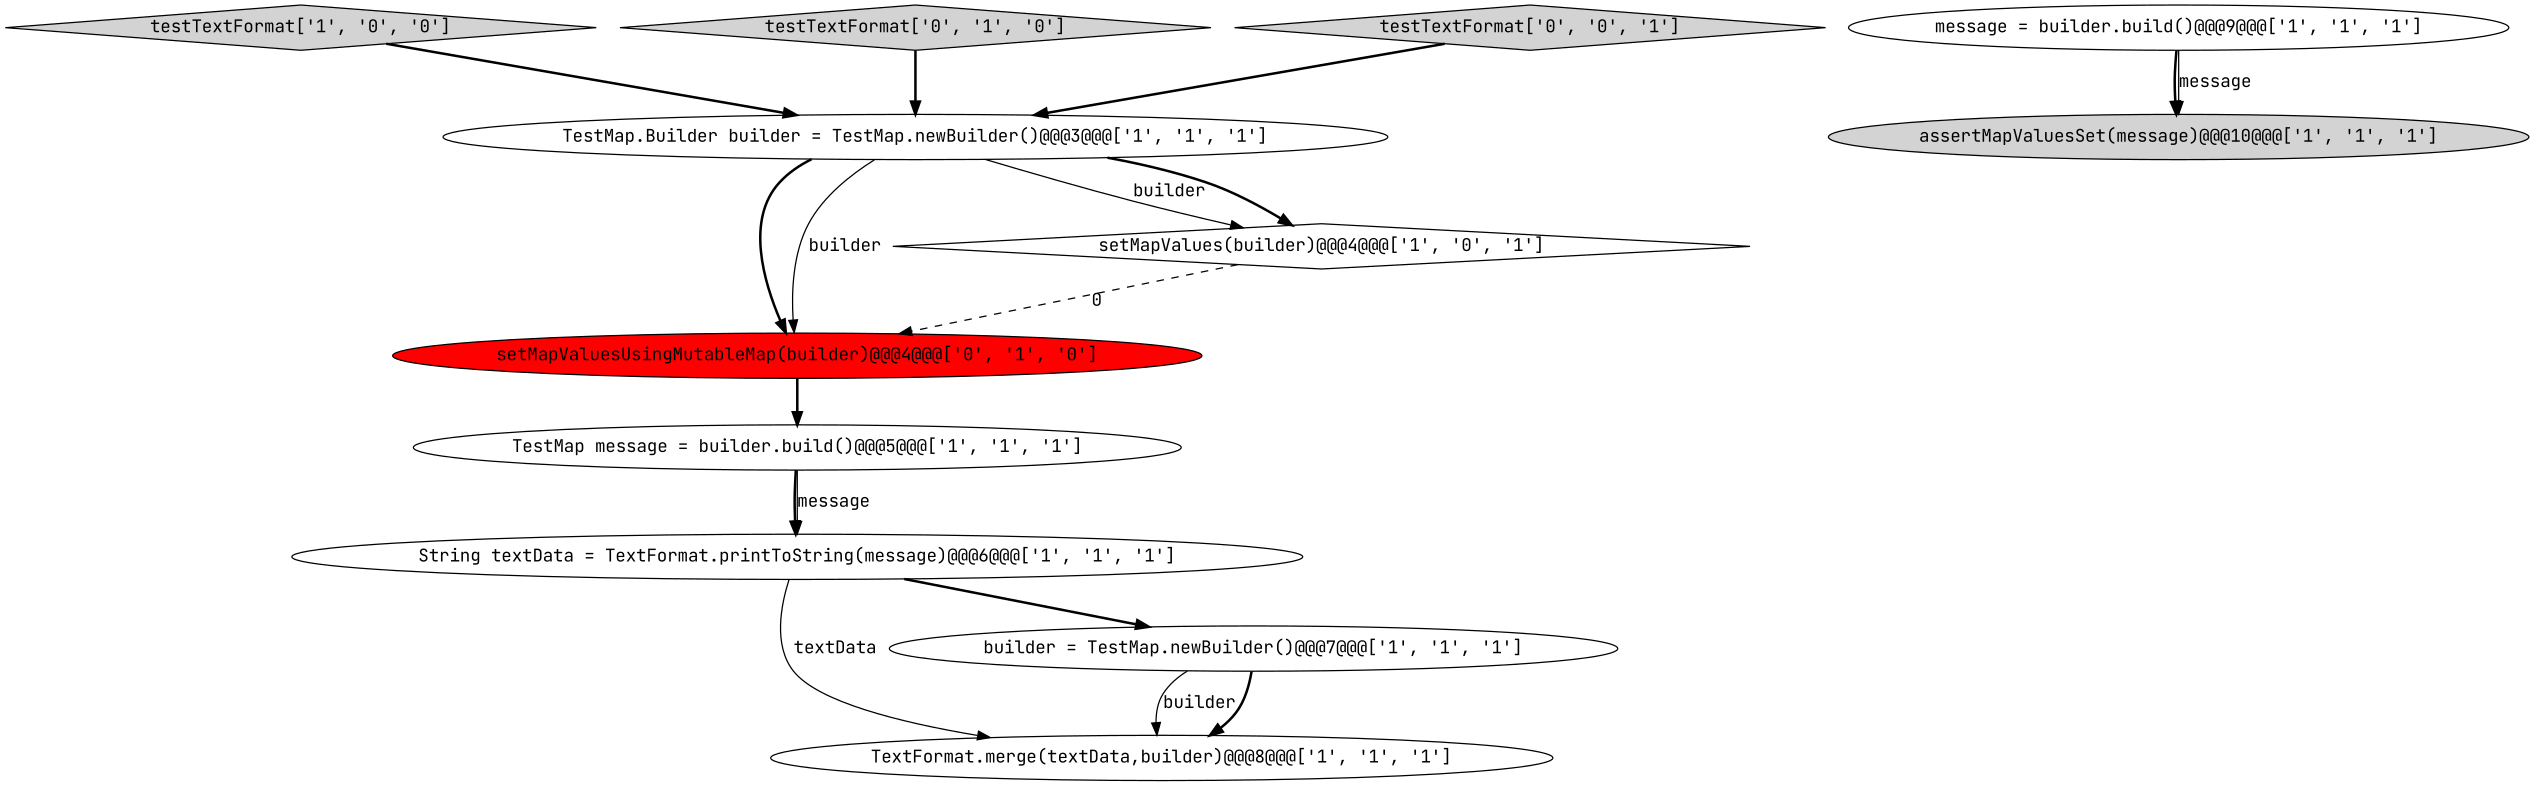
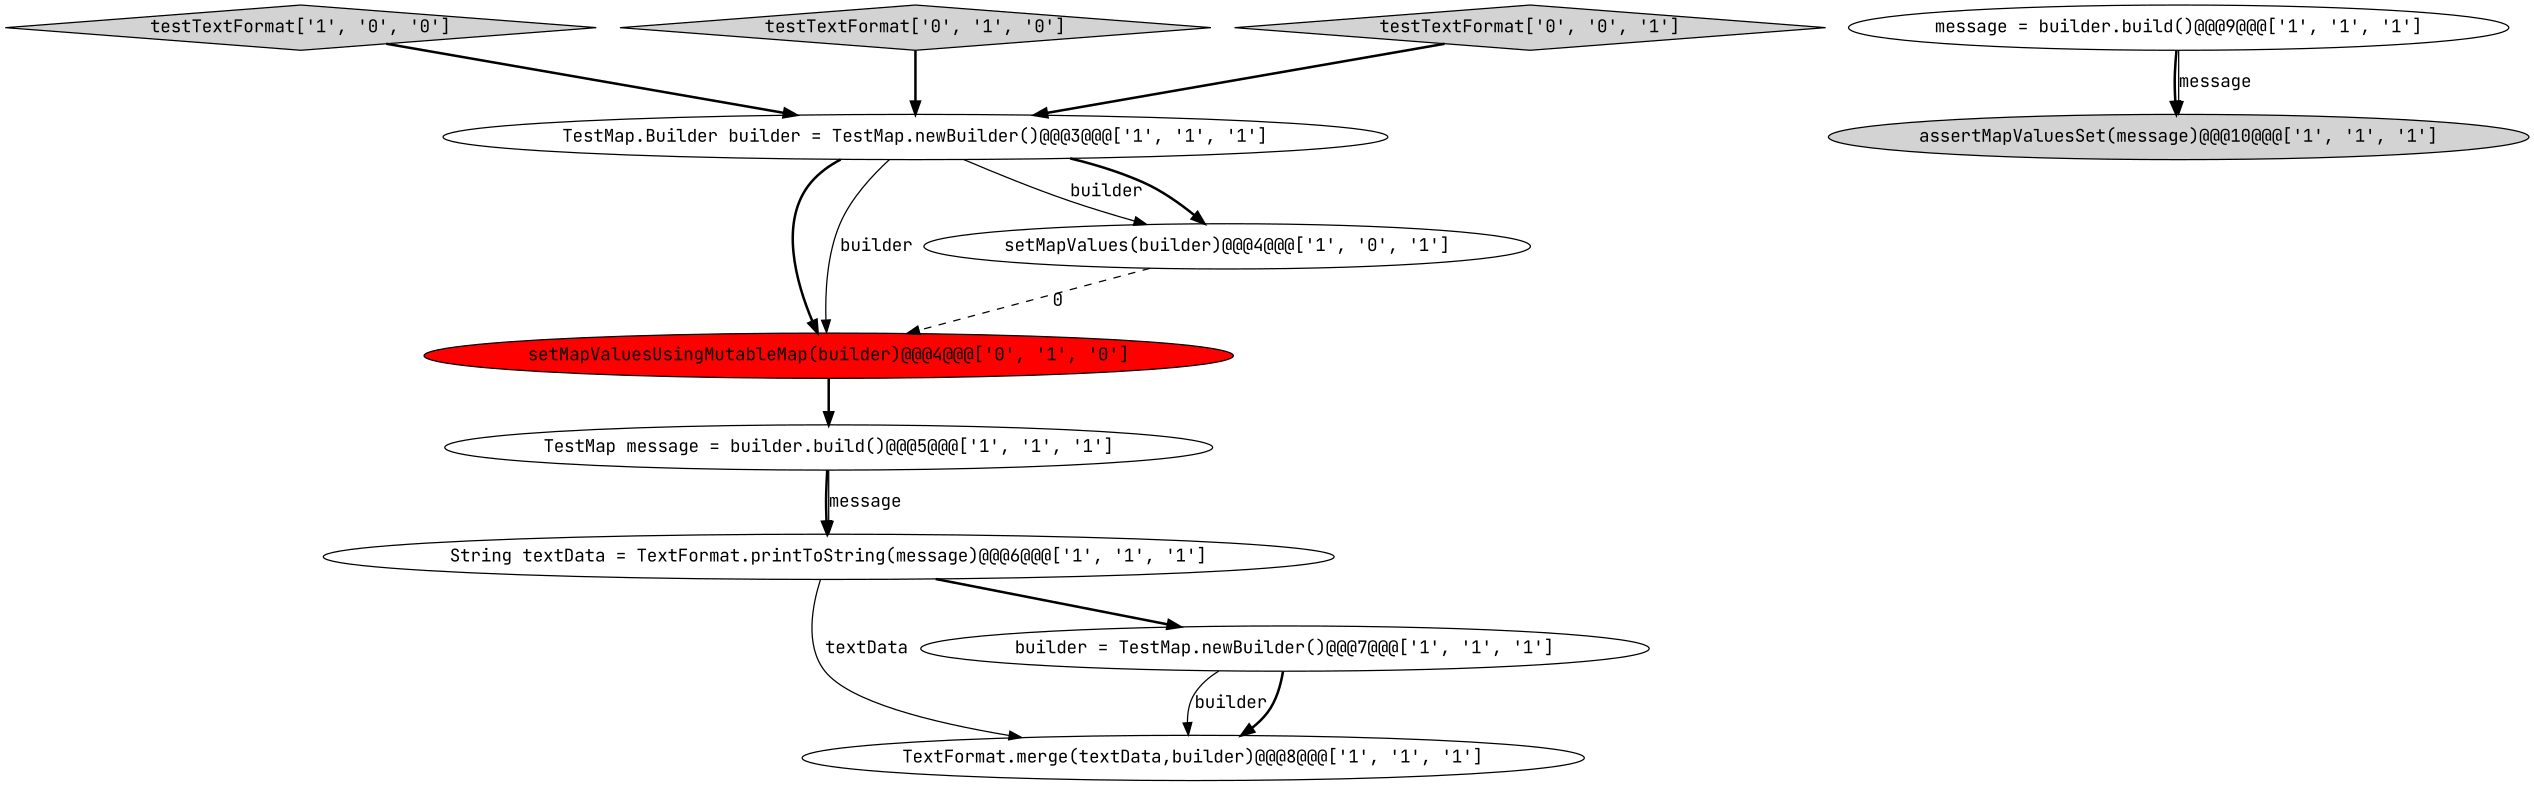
node "setMapValues(builder)@@@4@@@['1', '0', '1']": shape diamond -> ellipse
